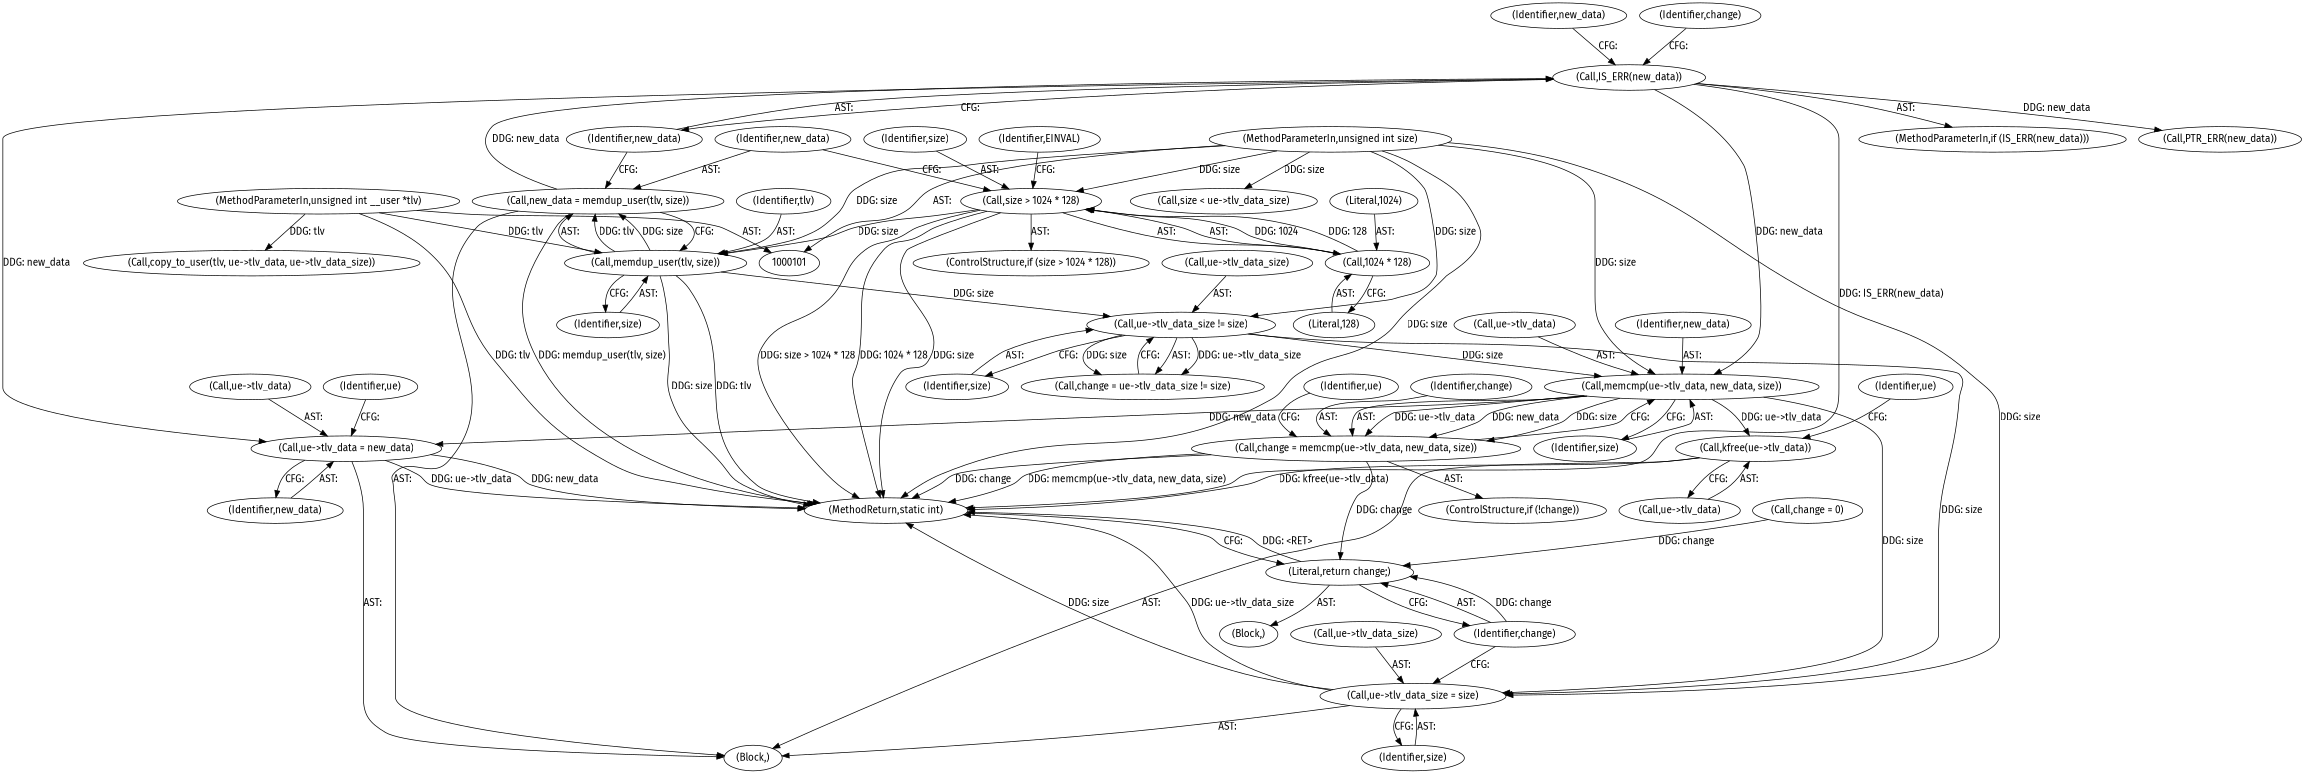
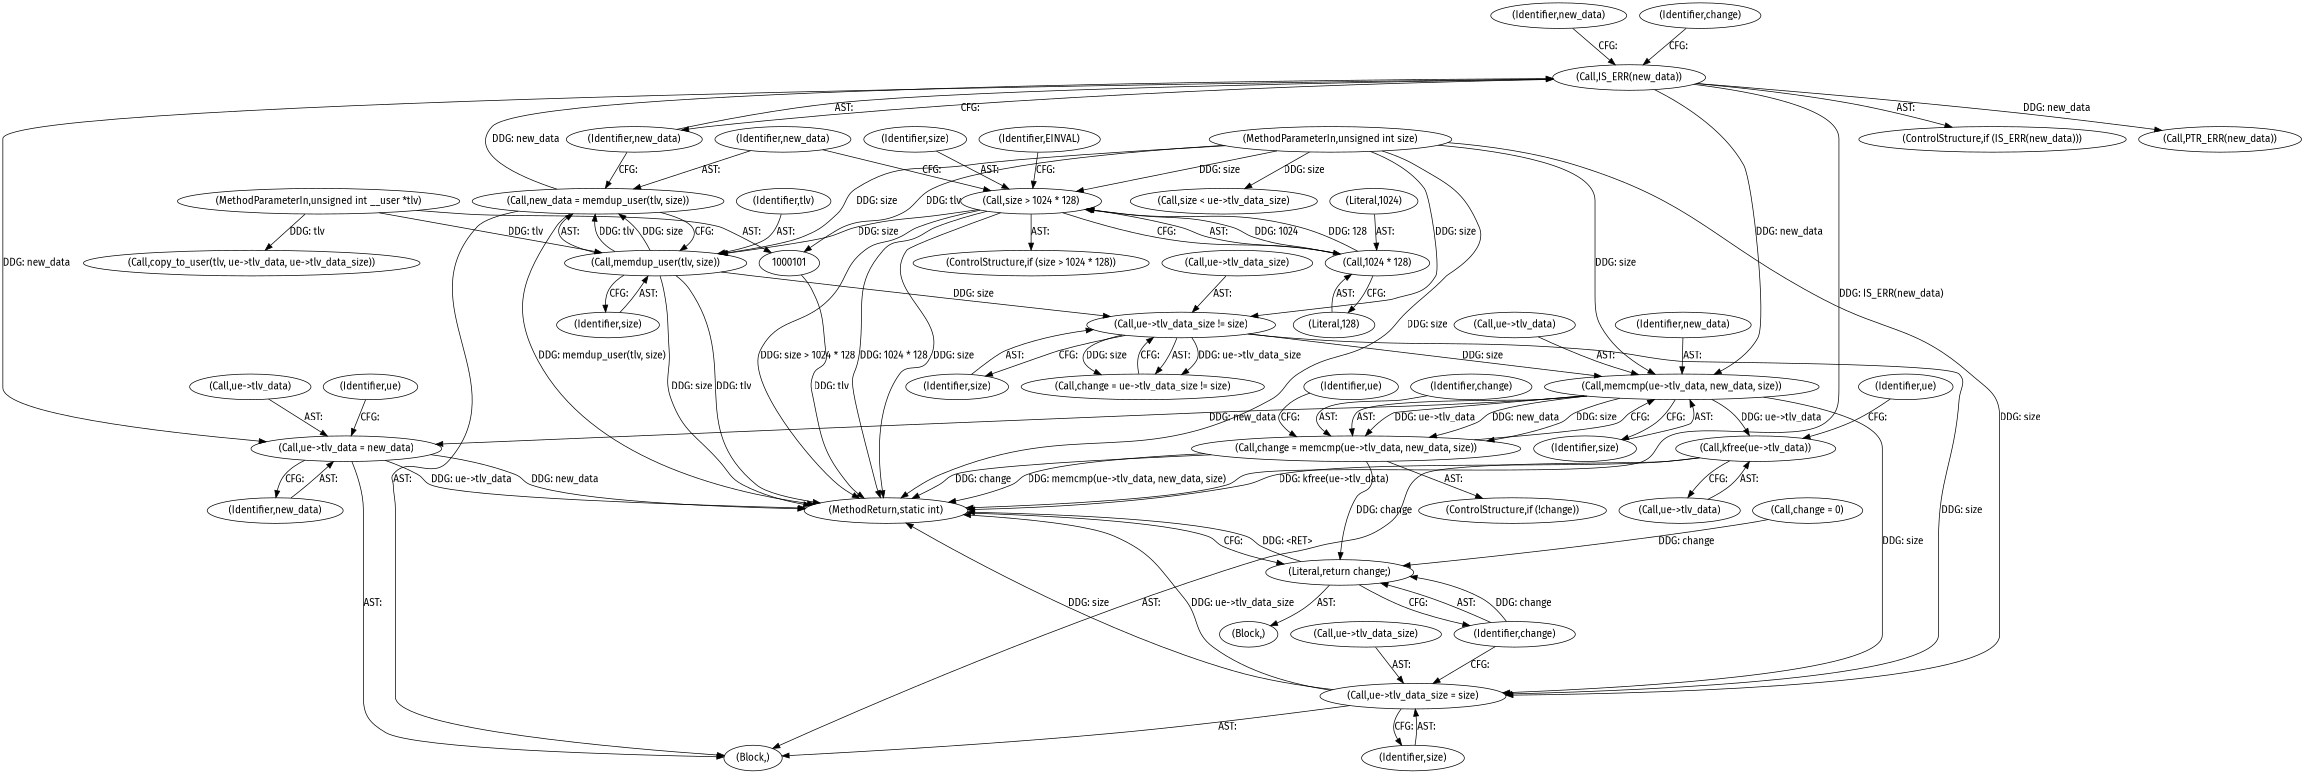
node "(MethodParameterIn,if (IS_ERR(new_data)))": label "(MethodParameterIn,if (IS_ERR(new_data)))" -> "(ControlStructure,if (IS_ERR(new_data)))"
edge "(MethodParameterIn,unsigned int size)" -> "1000101": label "AST: " -> "DDG: tlv"
edge "(Call,size > 1024 * 128)" -> "(Call,1024 * 128)": label "AST: " -> "CFG: "
edge "(MethodParameterIn,unsigned int __user *tlv)" -> "(MethodReturn,static int)": now "1000101" -> "(MethodReturn,static int)"
